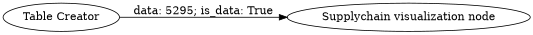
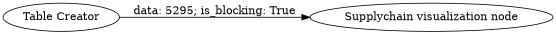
edge "Table Creator" -> "Supplychain visualization node": label "data: 5295; is_data: True" -> "data: 5295; is_blocking: True"
